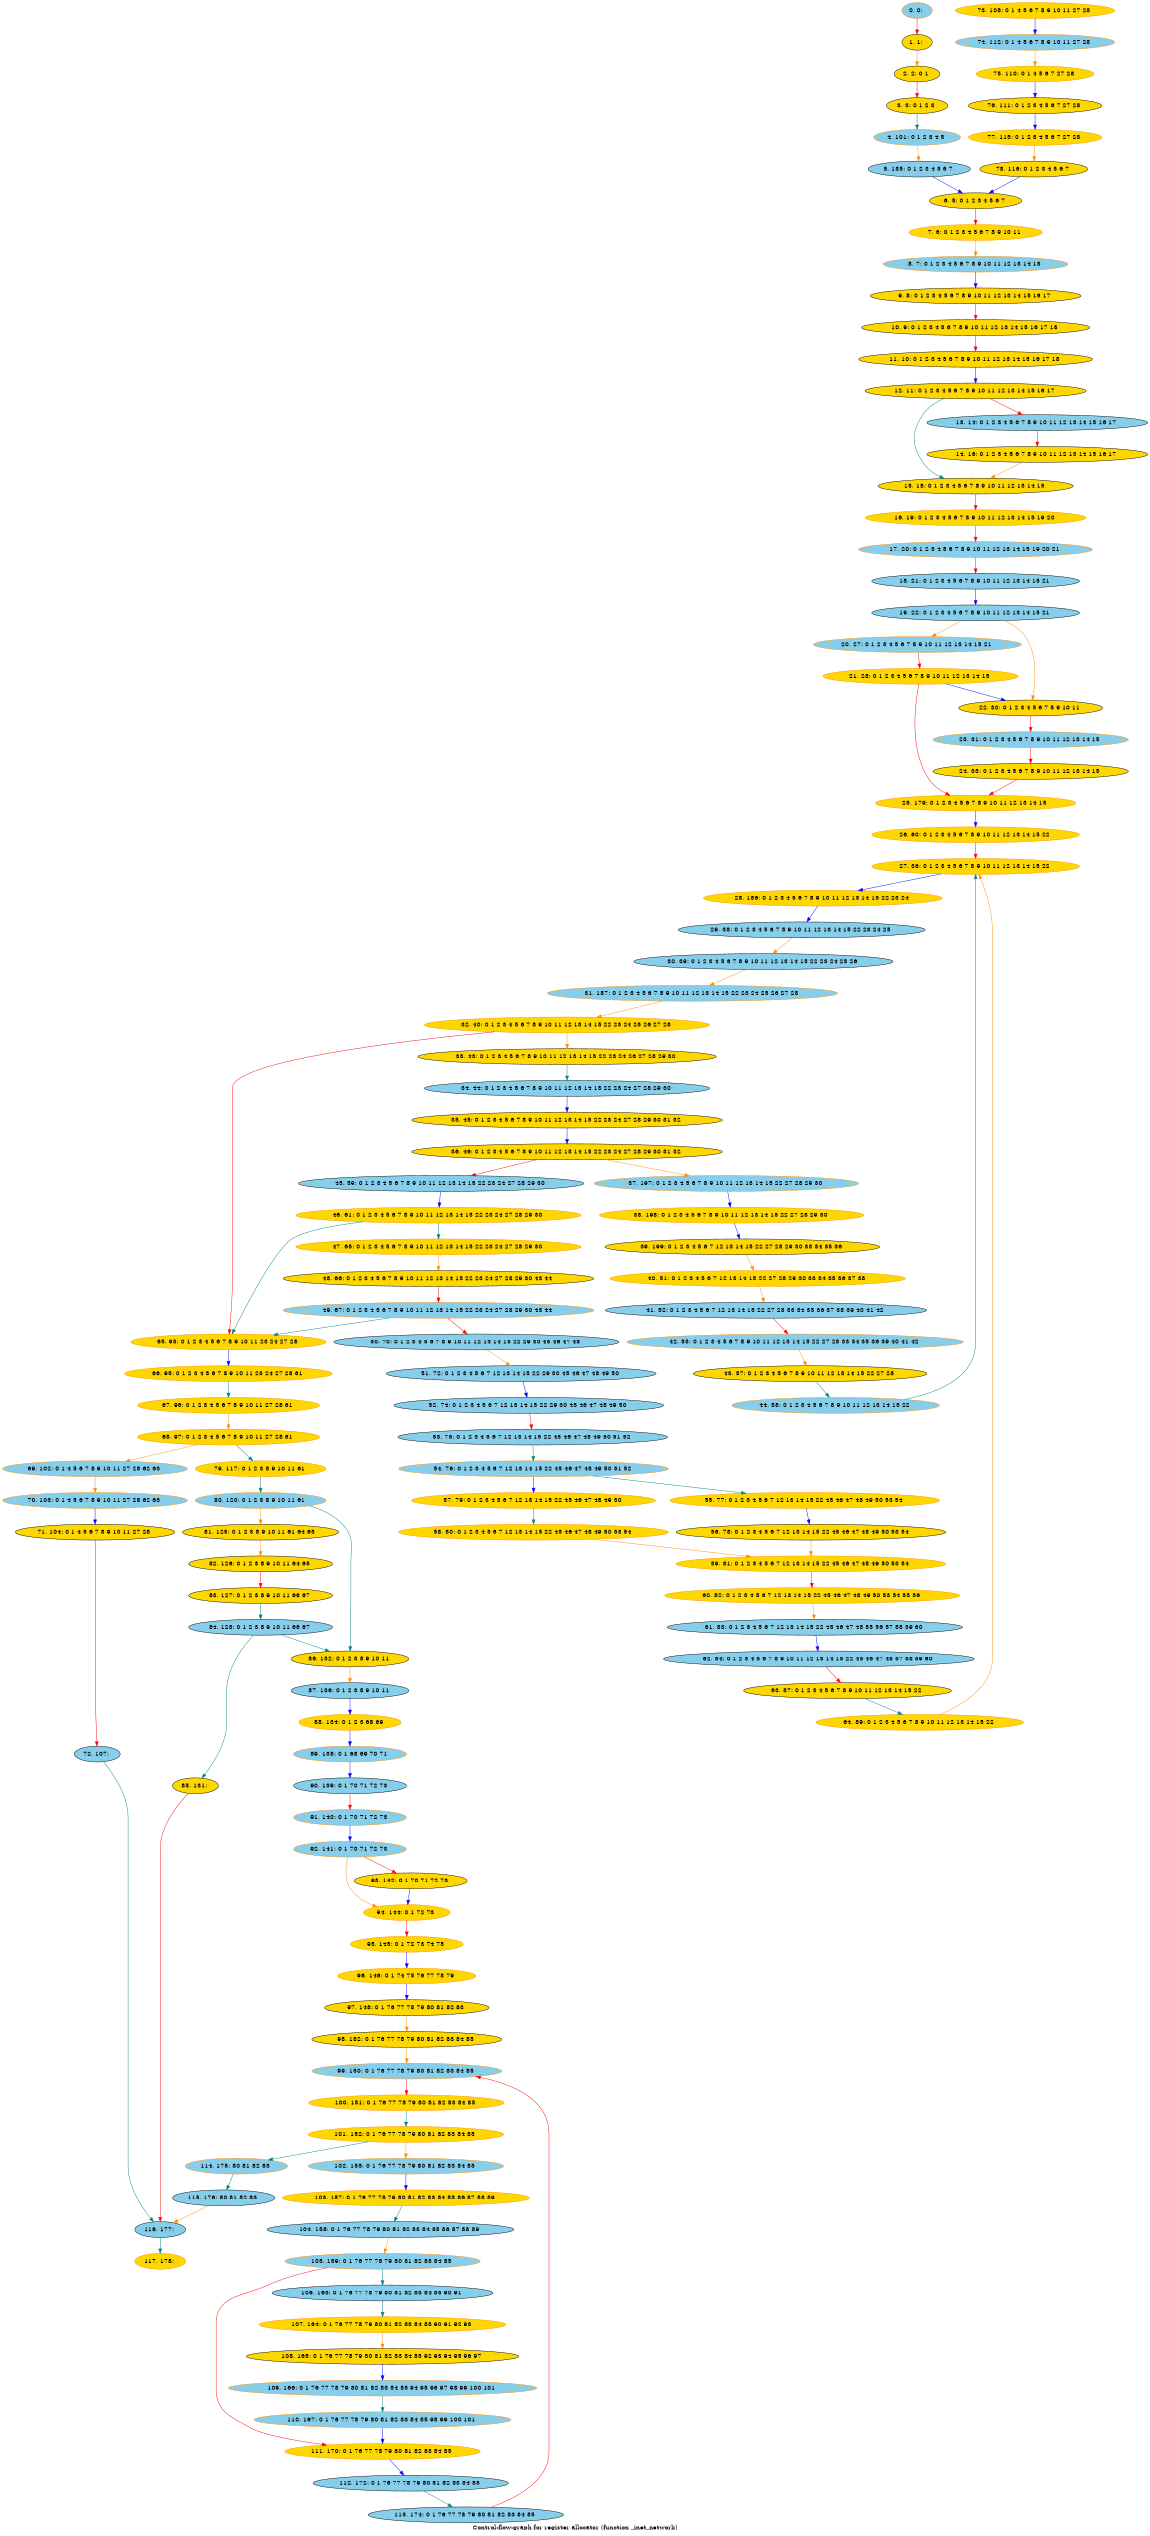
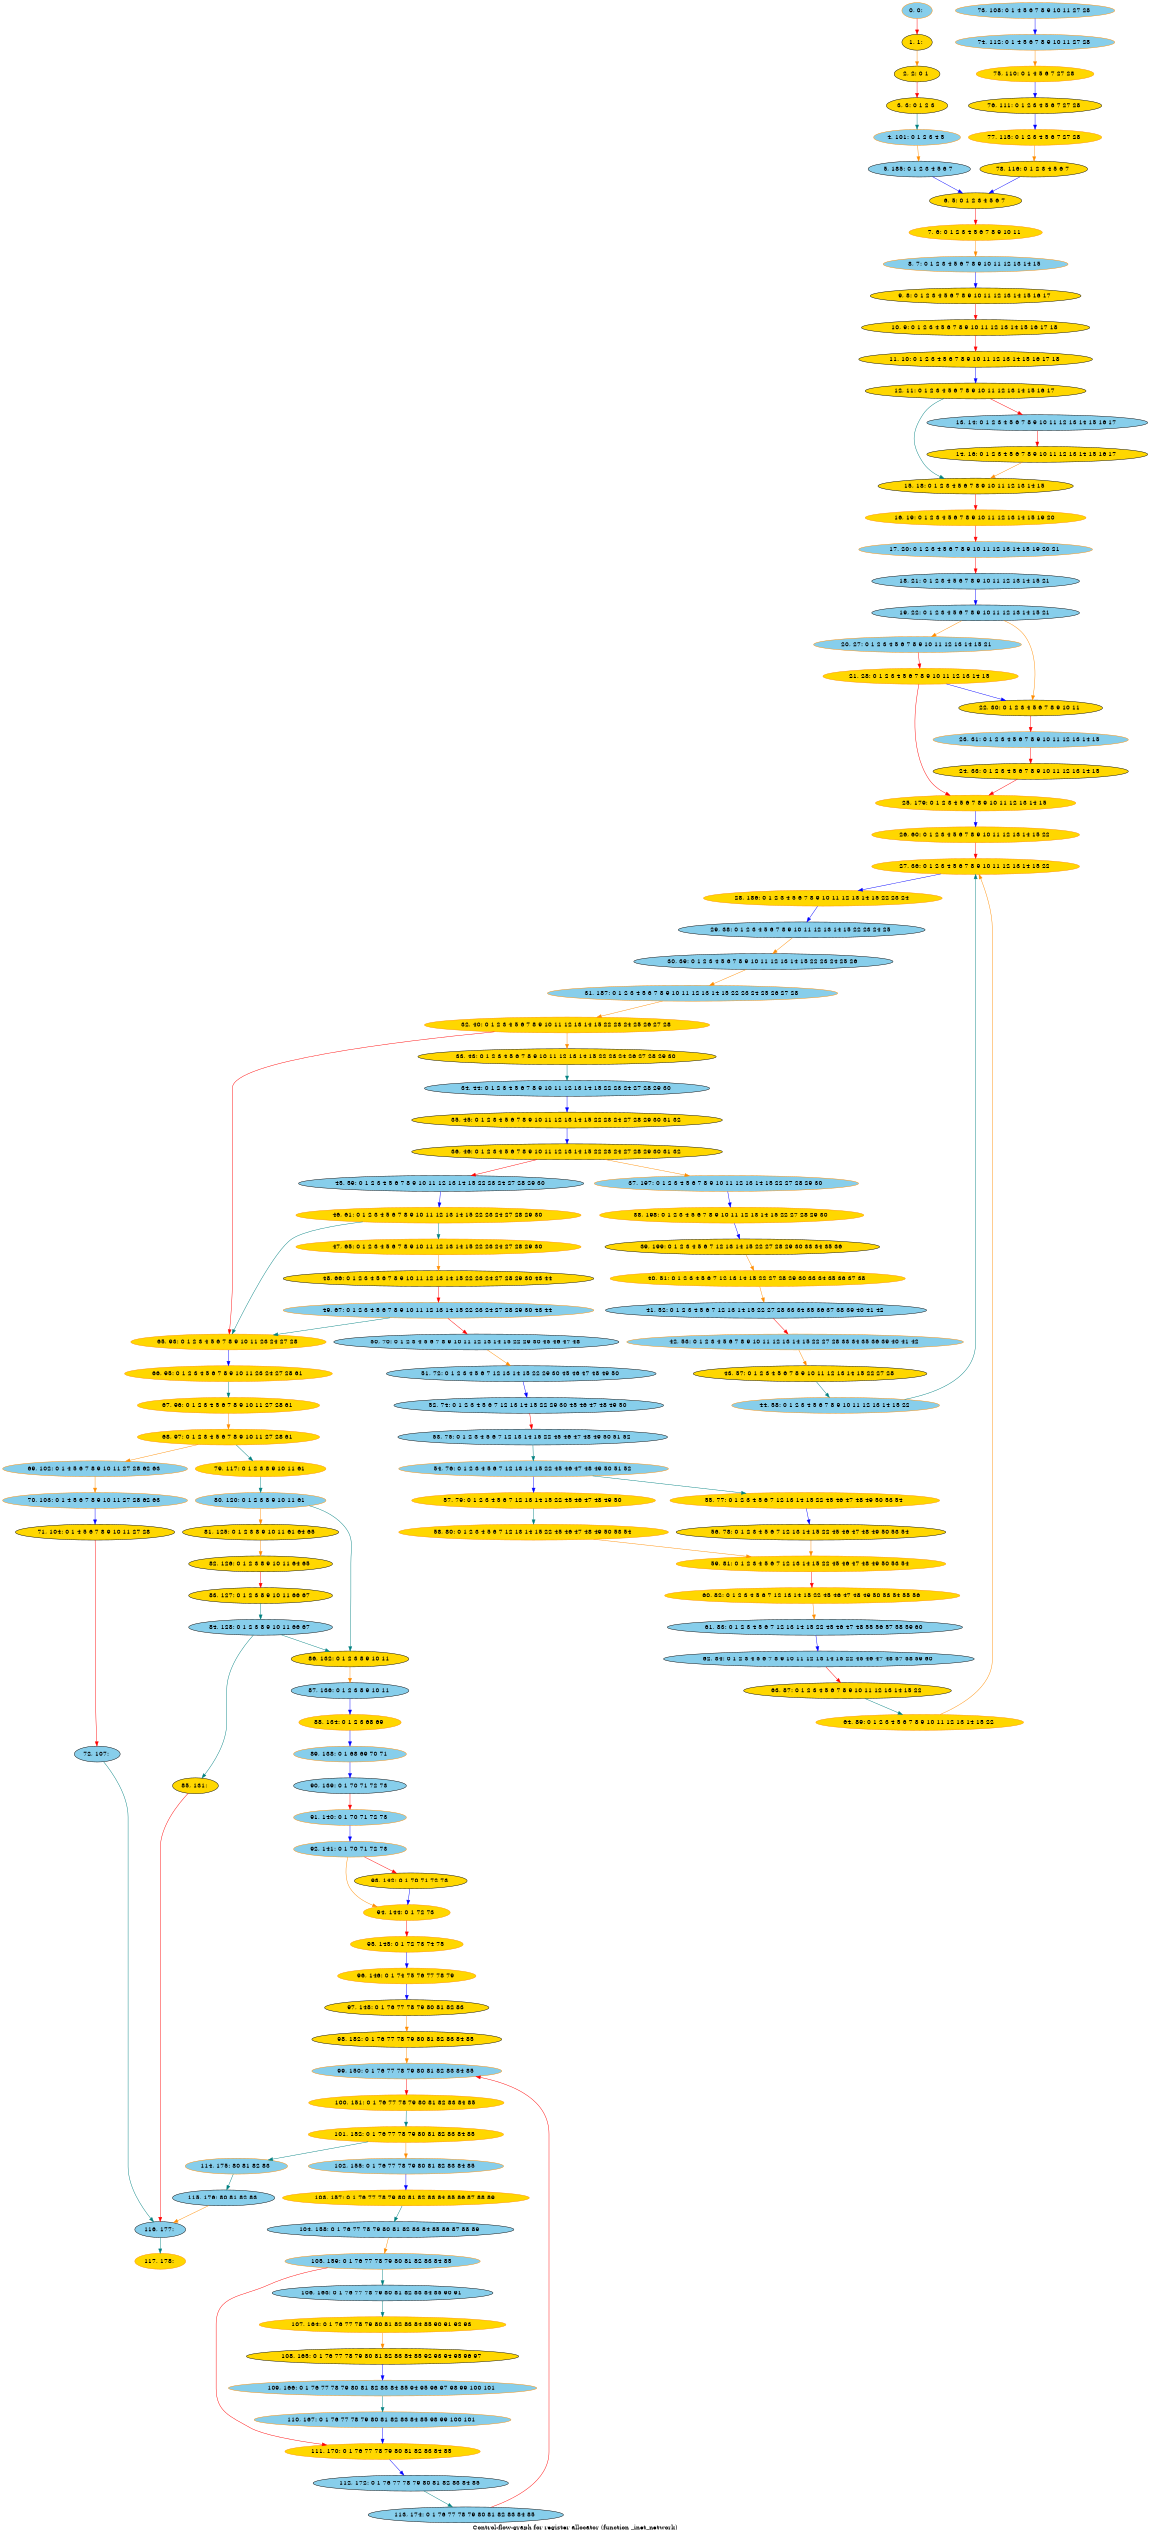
node "73, 108: 0 1 4 5 6 7 8 9 10 11 27 28": fillcolor gold -> skyblue
